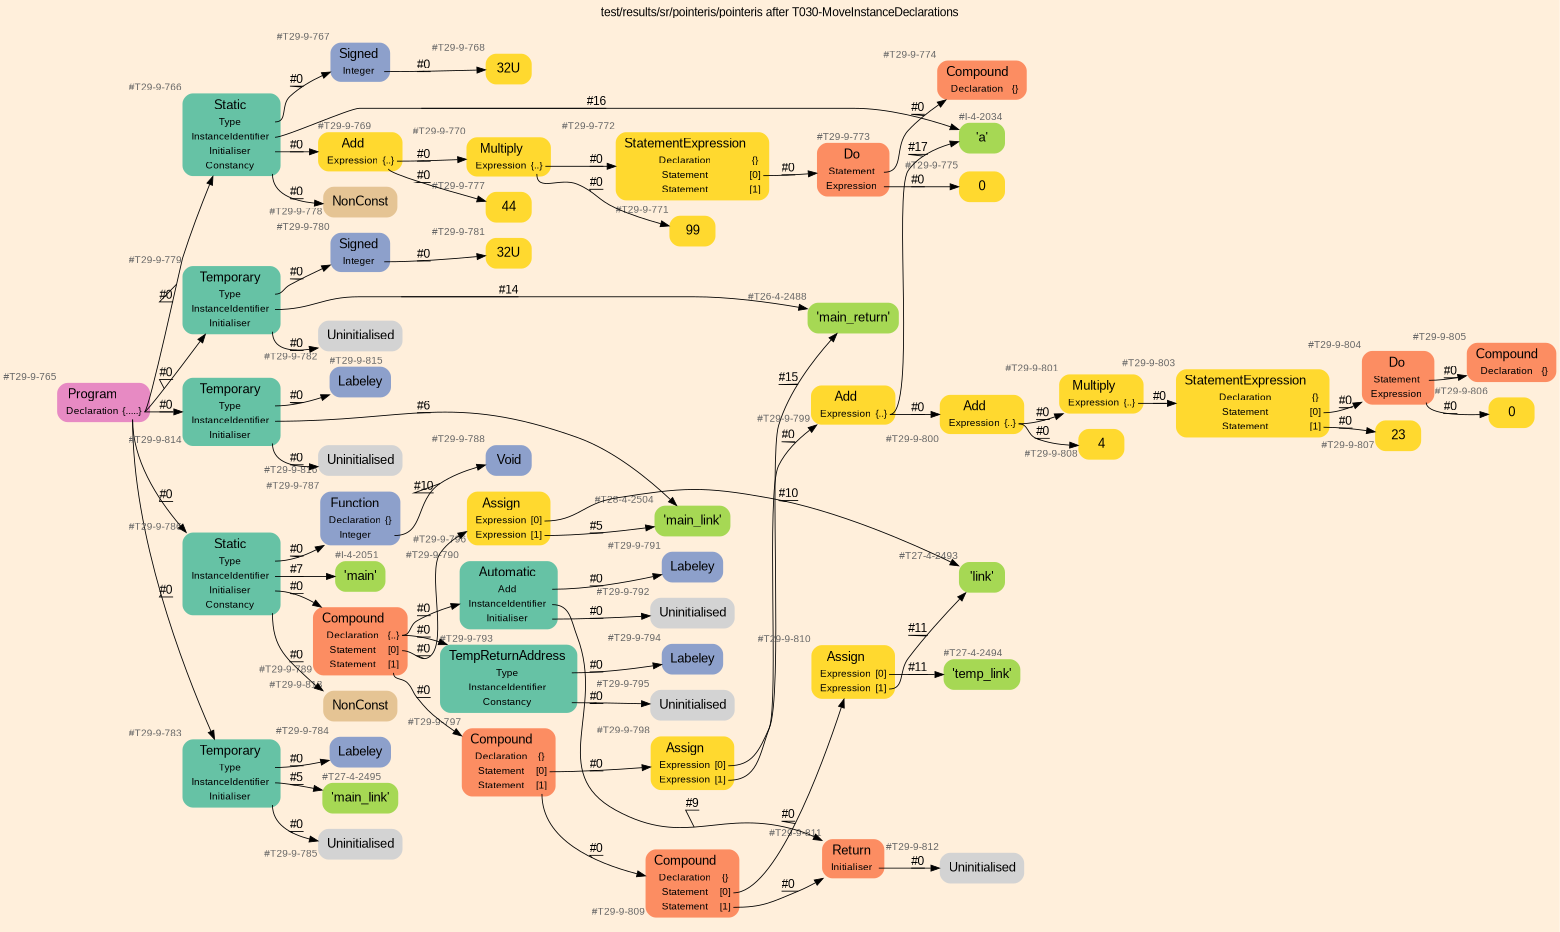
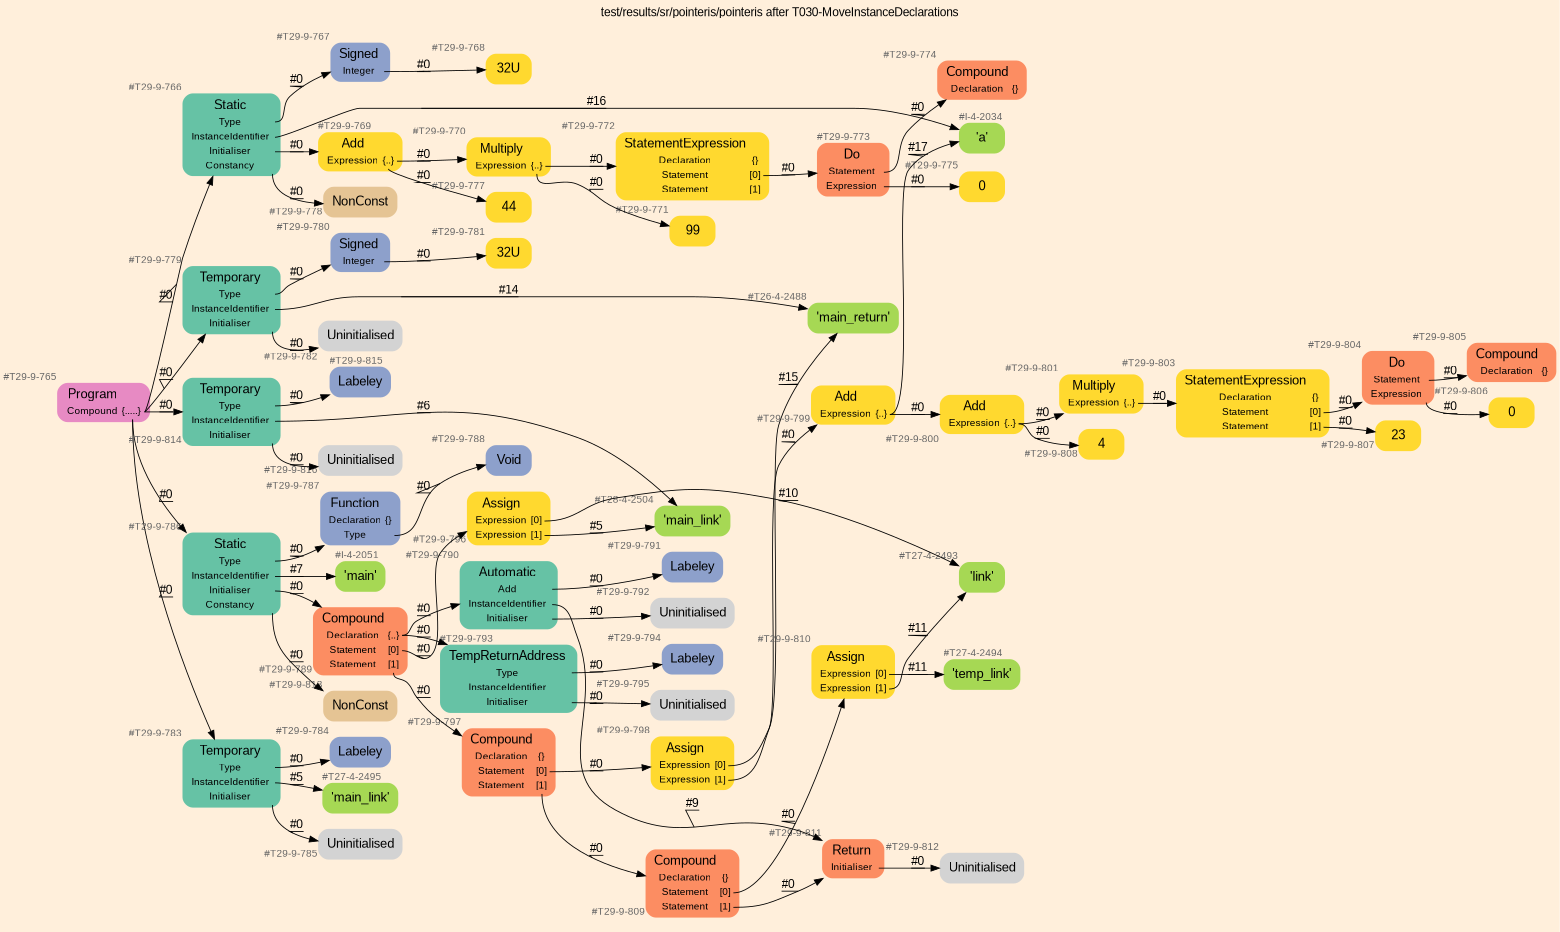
node "Program": text "Declaration" -> "Compound"
edge "Function" -> "Void": label "#10" -> "#0"
node "Function": text "Integer" -> "Type"
node "TempReturnAddress": text "Constancy" -> "Initialiser"
